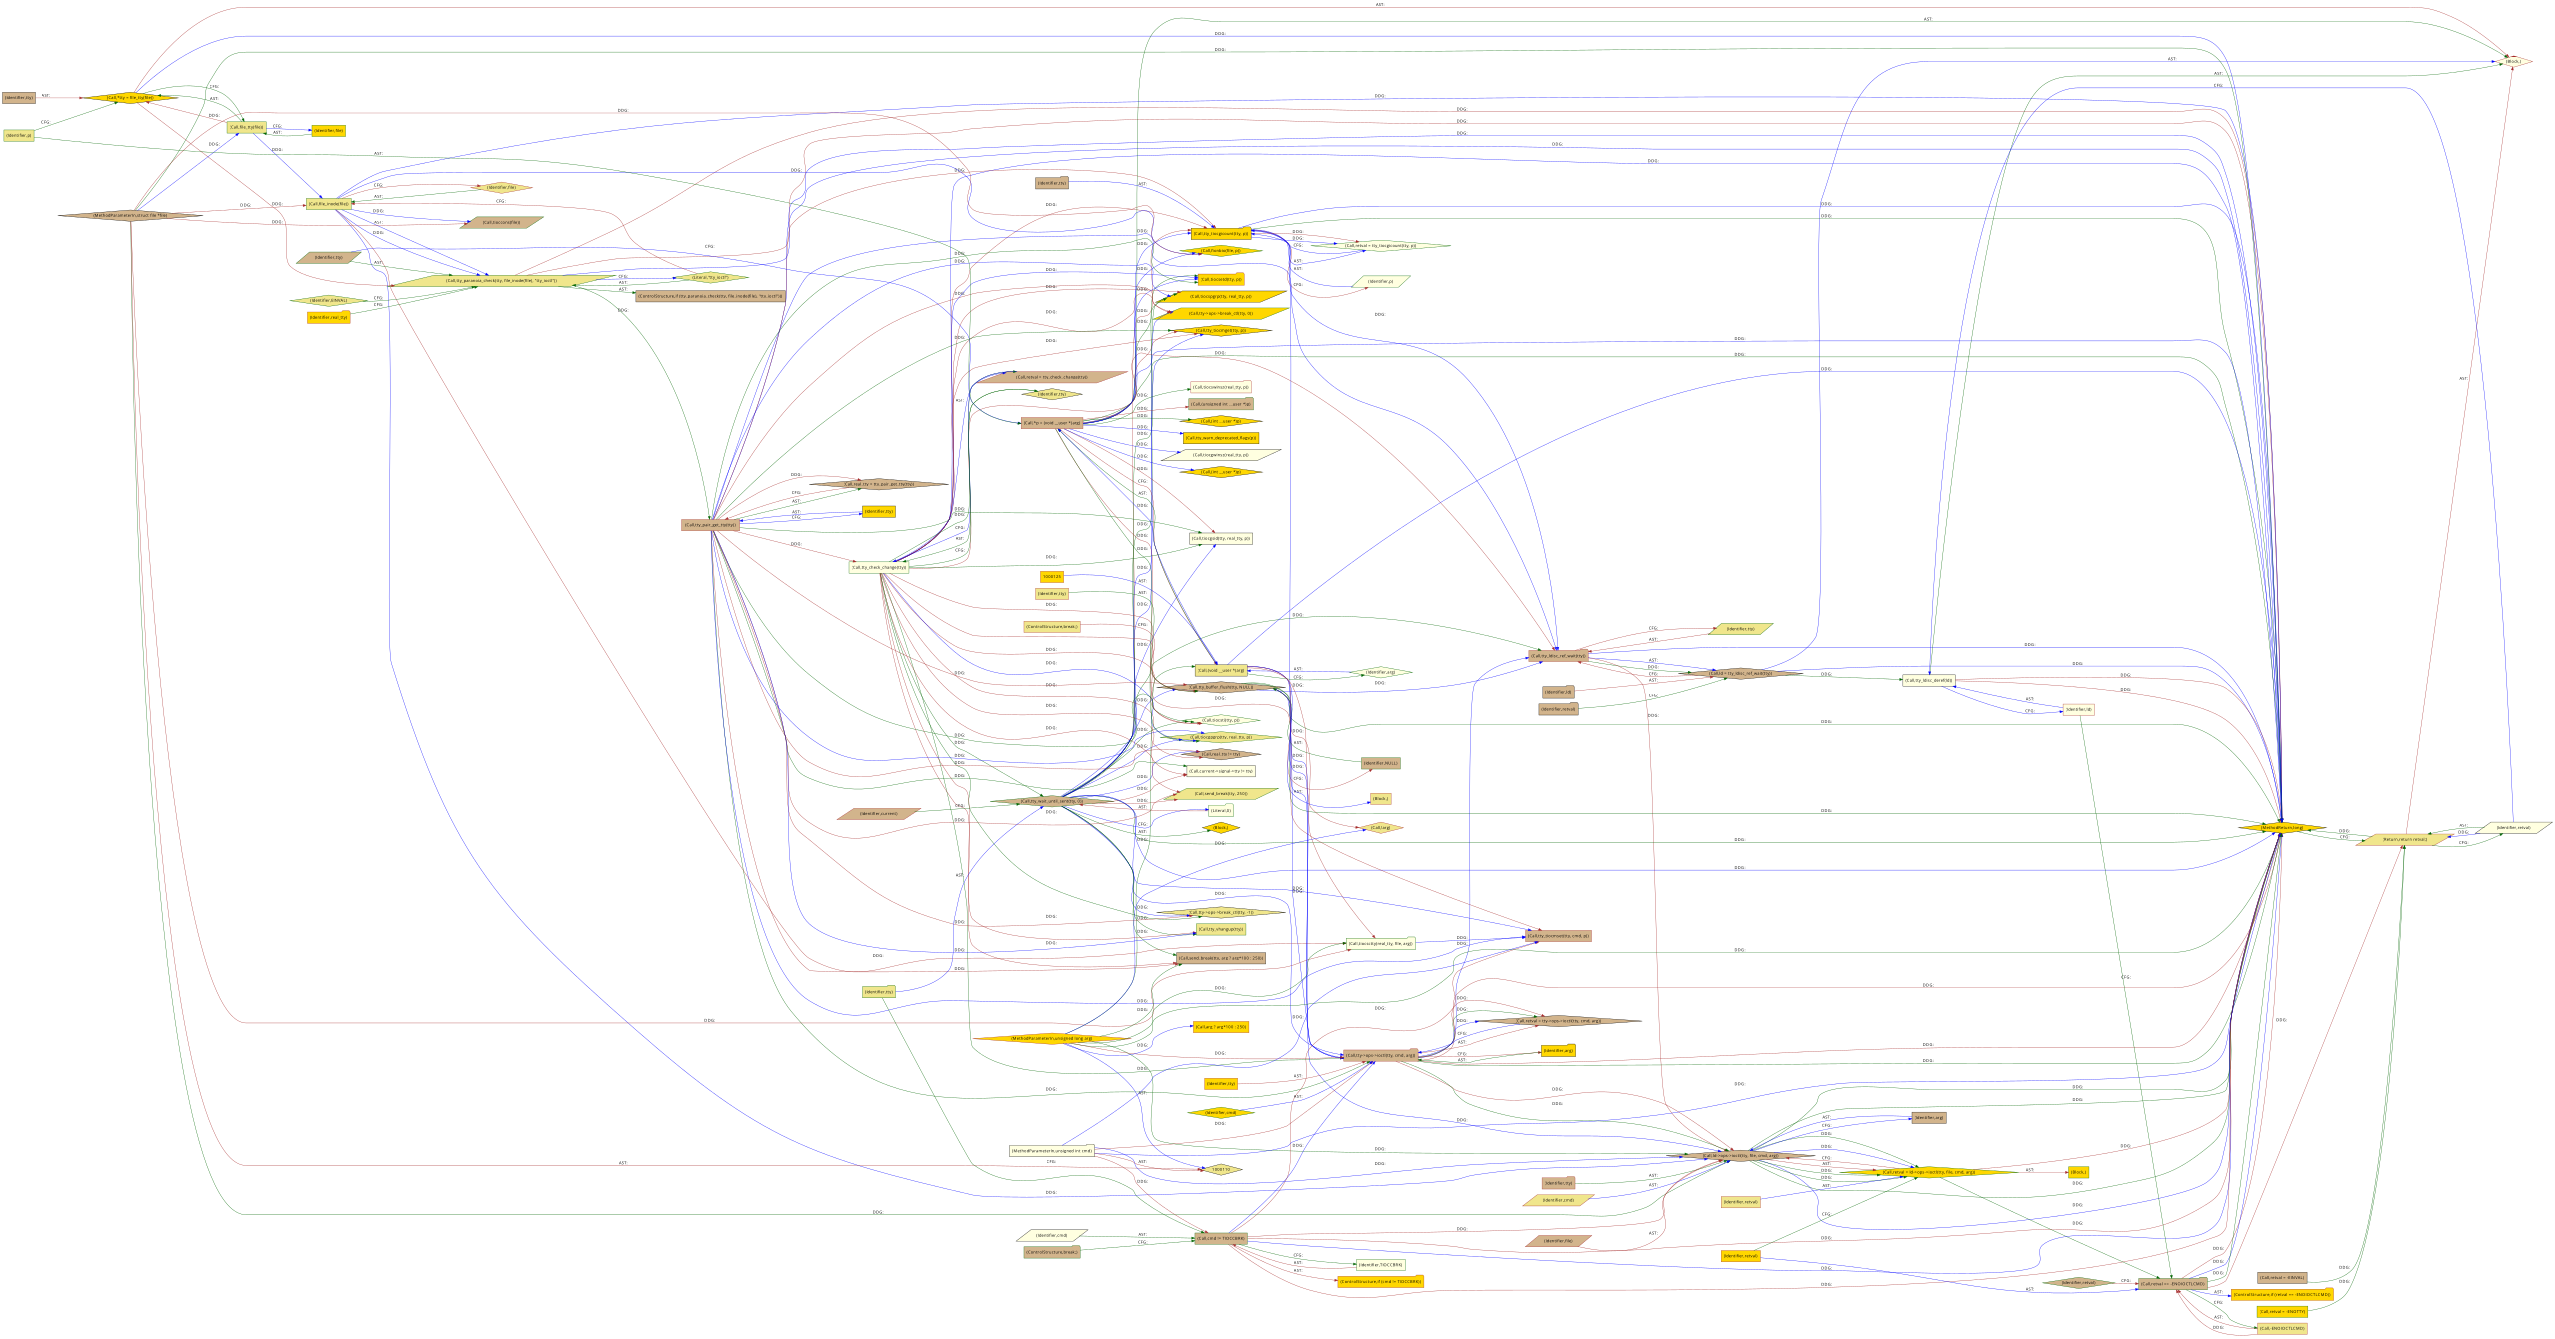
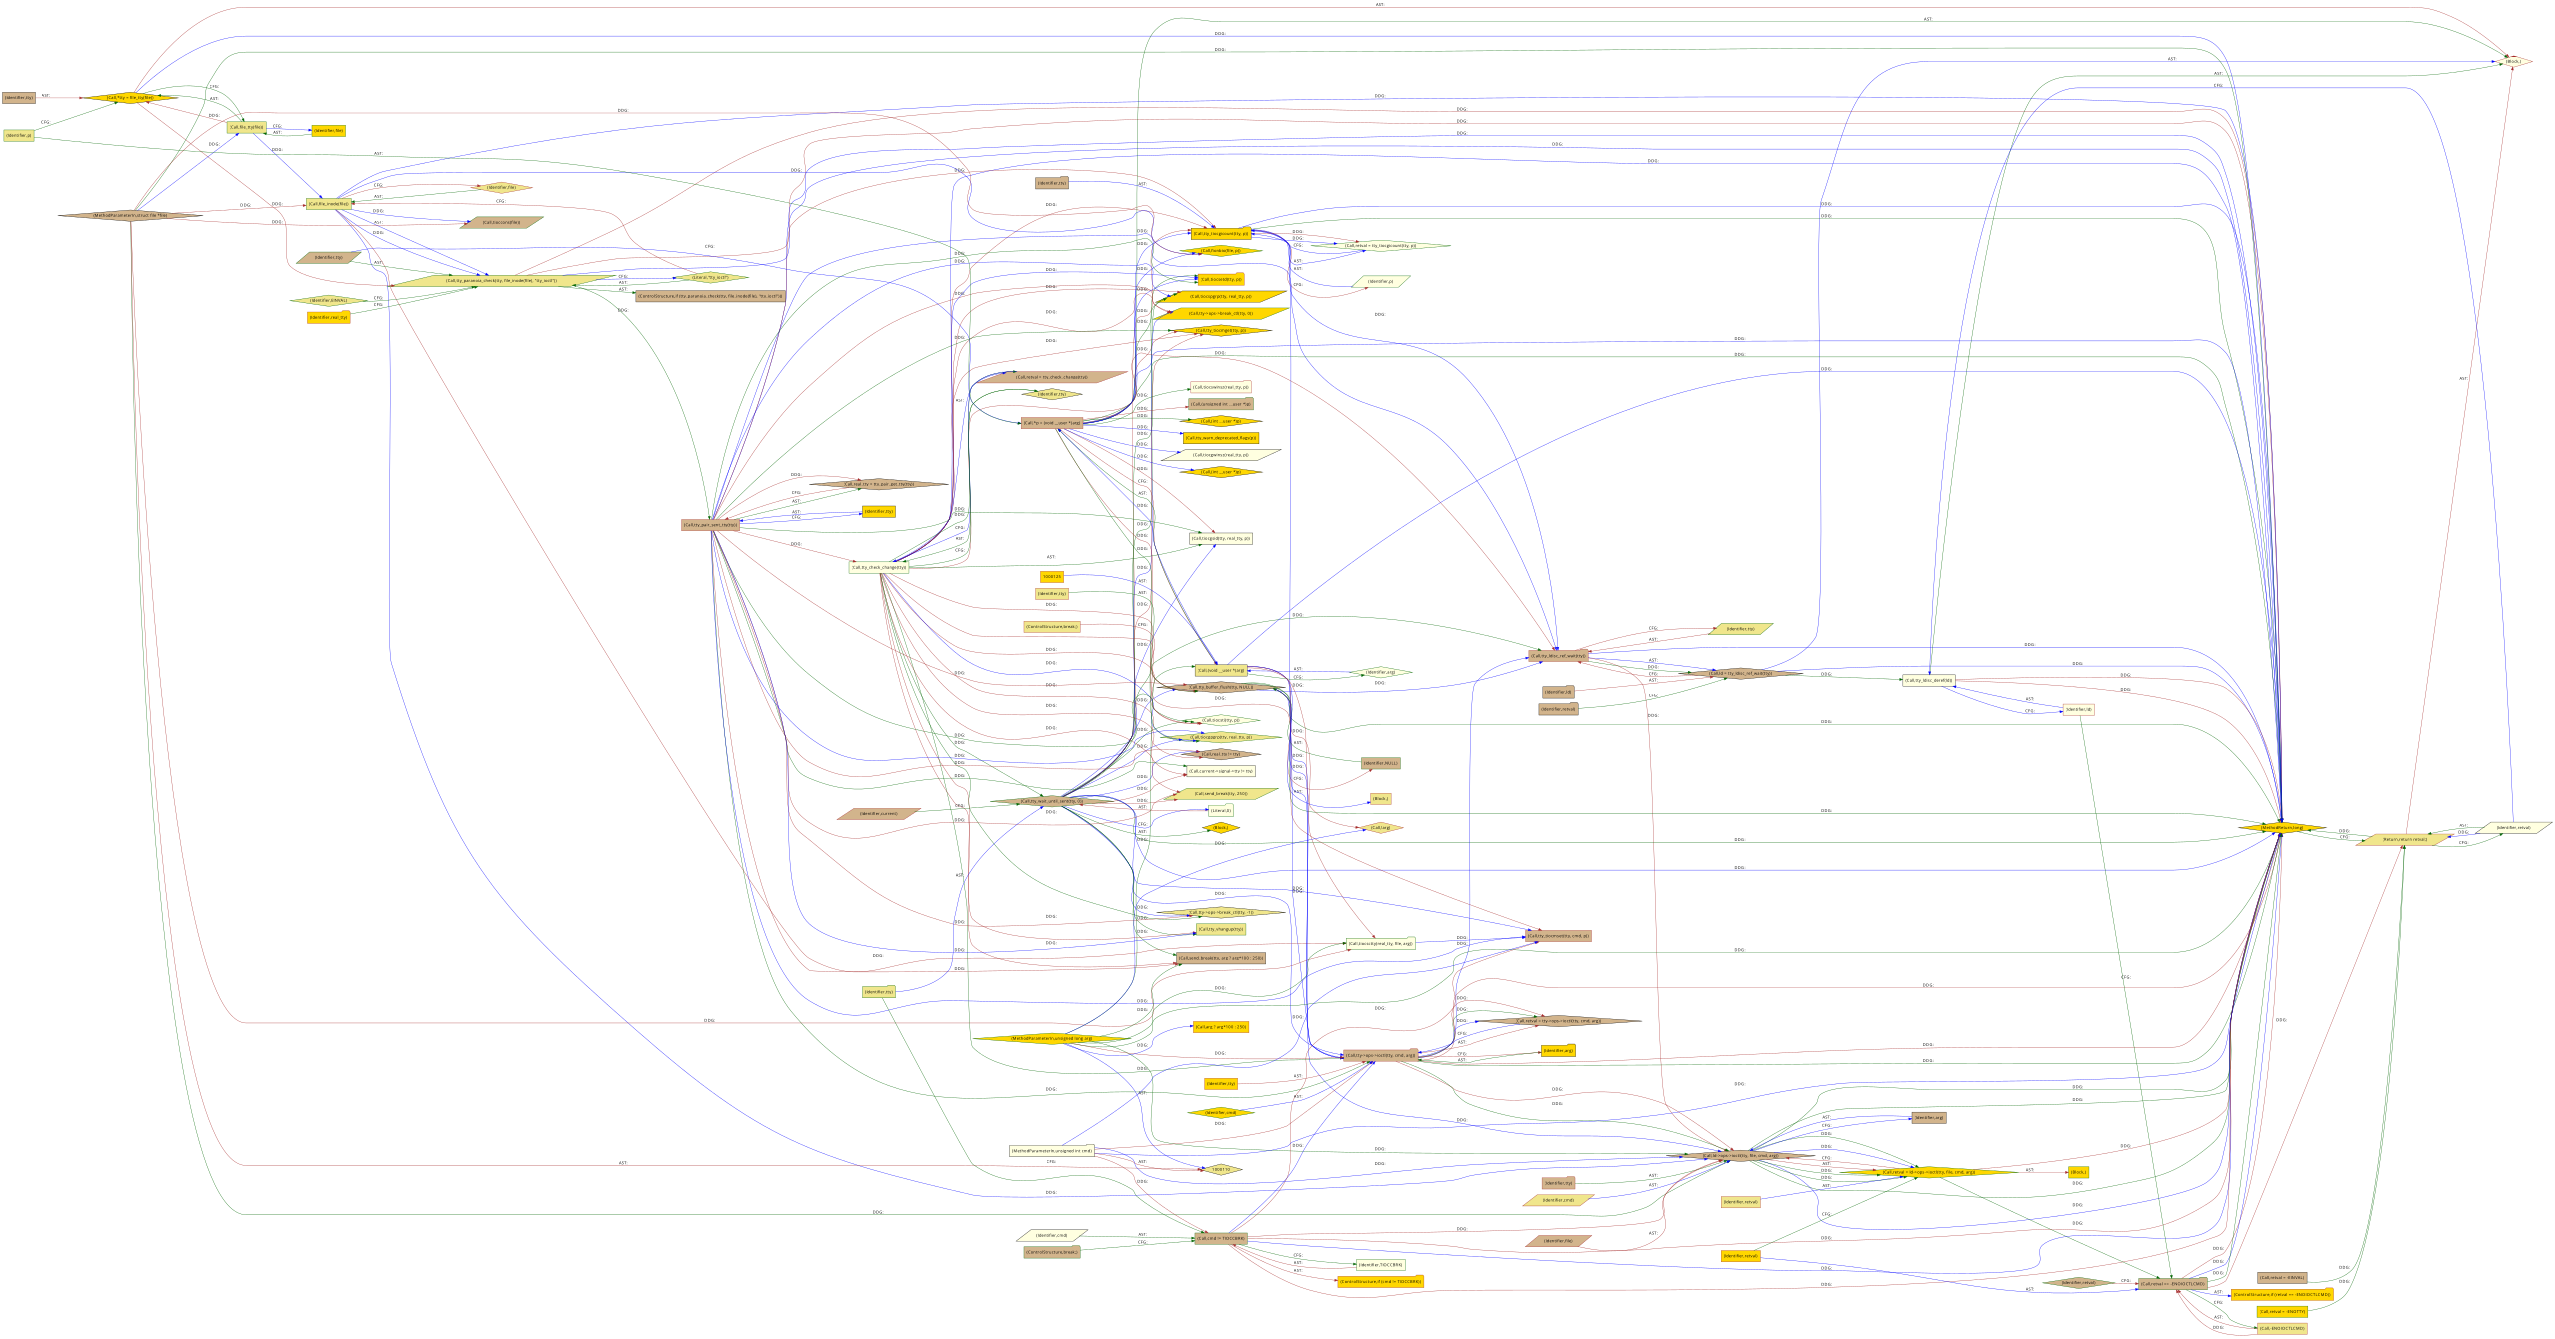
node "(Call,tty_pair_get_tty(tty))": label "(Call,tty_pair_get_tty(tty))" -> "(Call,tty_pair_sent_tty(tty))"
edge "(Call,tty_check_change(tty))" -> "(Call,tiocgsid(tty, real_tty, p))": label "DDG: " -> "AST: "
edge "(Call,tty_wait_until_sent(tty, 0))" -> "(Call,tty_tiocmget(tty, p))": color blue -> brown
node "(MethodParameterIn,unsigned long arg)": color brown -> darkgreen
